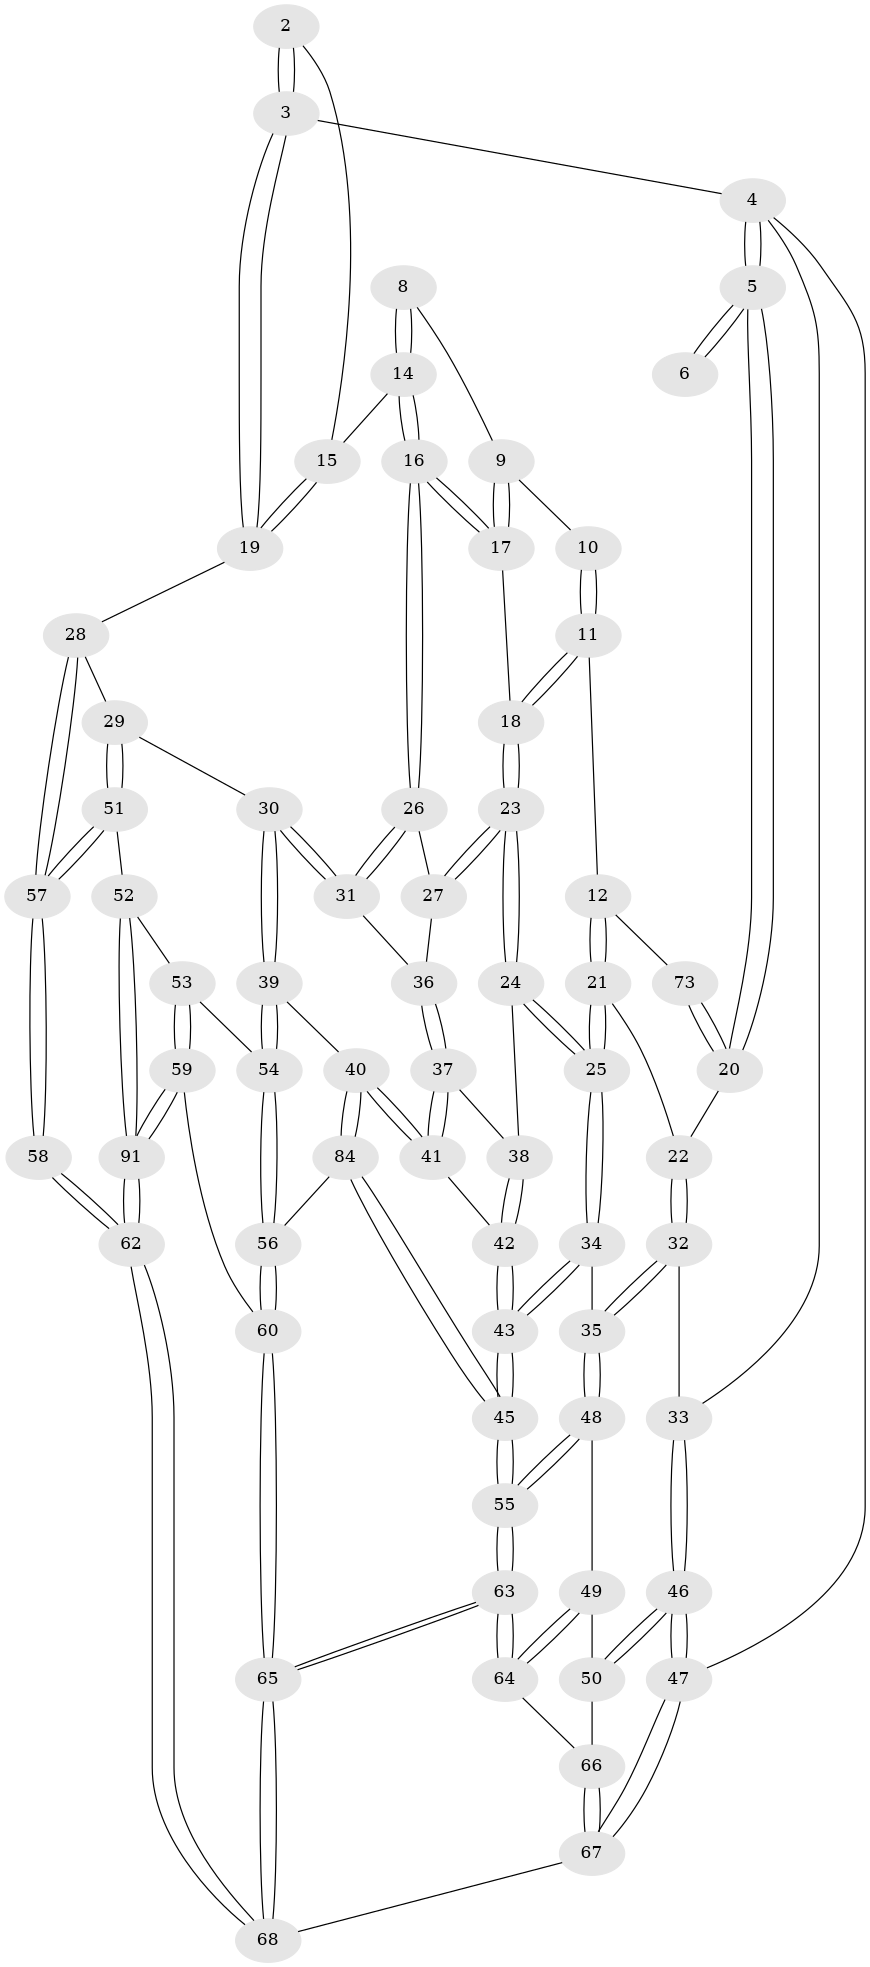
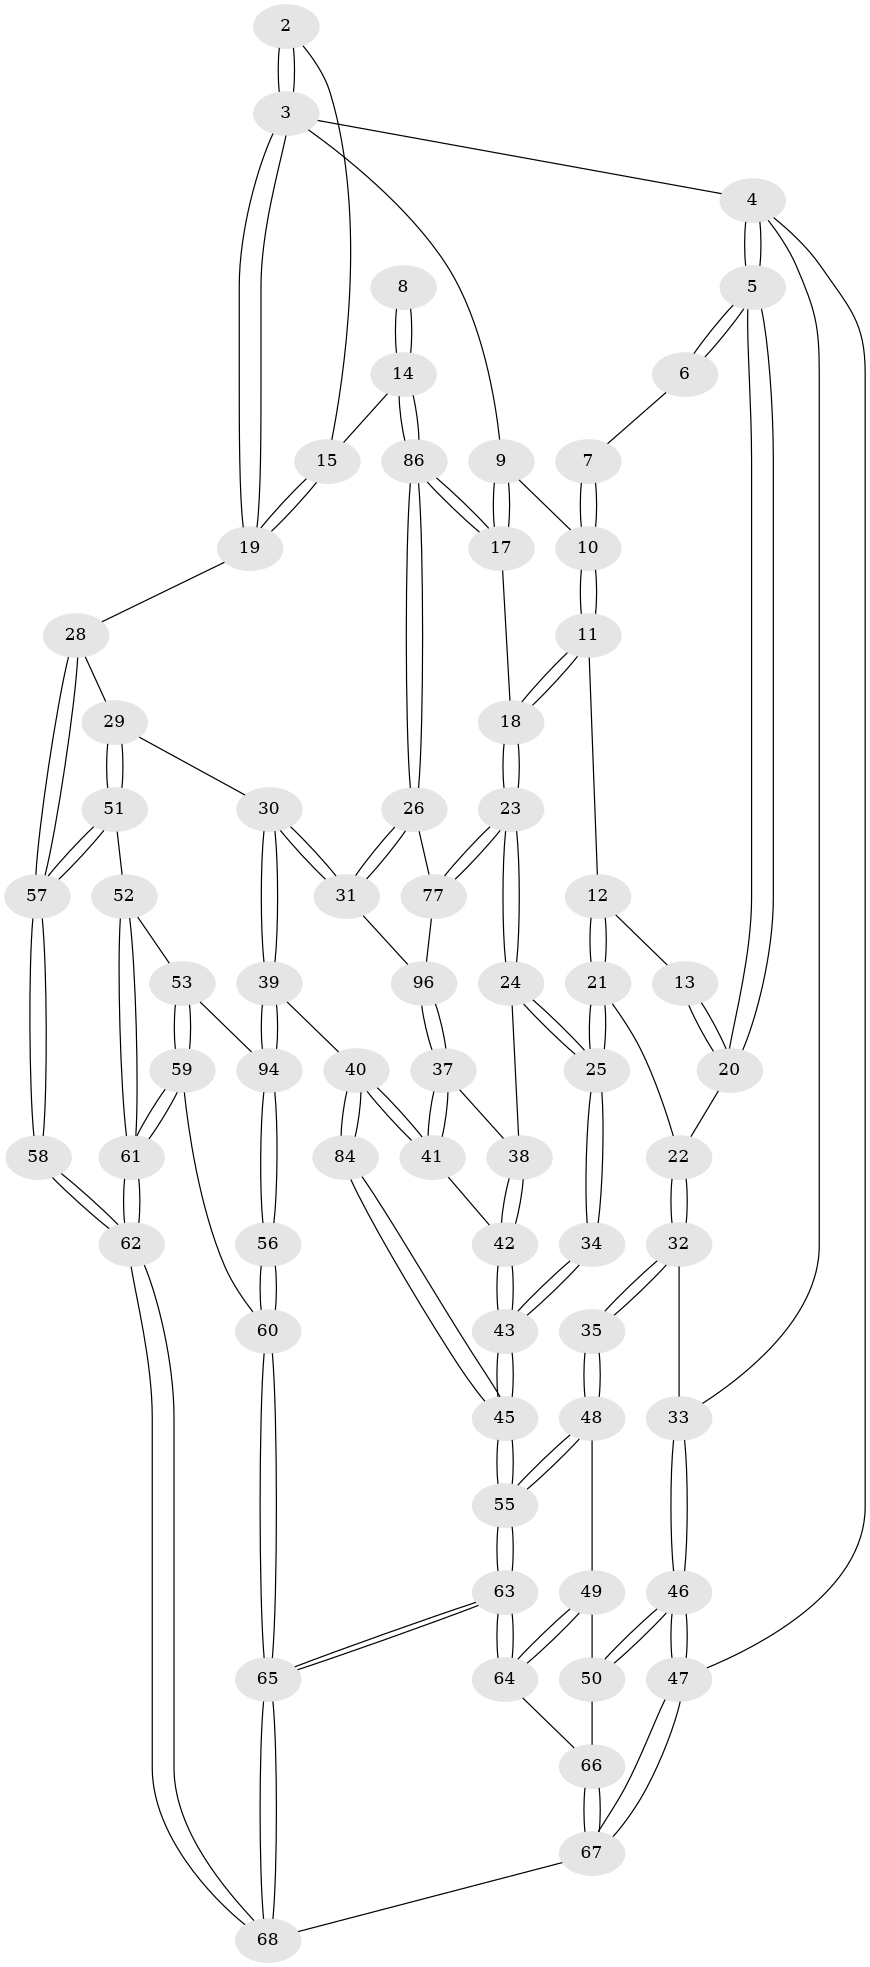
edge "8" -- "9": now "3" -- "9"
node "16": label "16" -> "86"
node "7": added
node "27": label "27" -> "77"
node "36": label "36" -> "96"
node "73": label "73" -> "13"
node "54": label "54" -> "94"
node "91": label "91" -> "61"
edge "84" -- "56": removed
edge "34" -- "35": removed
